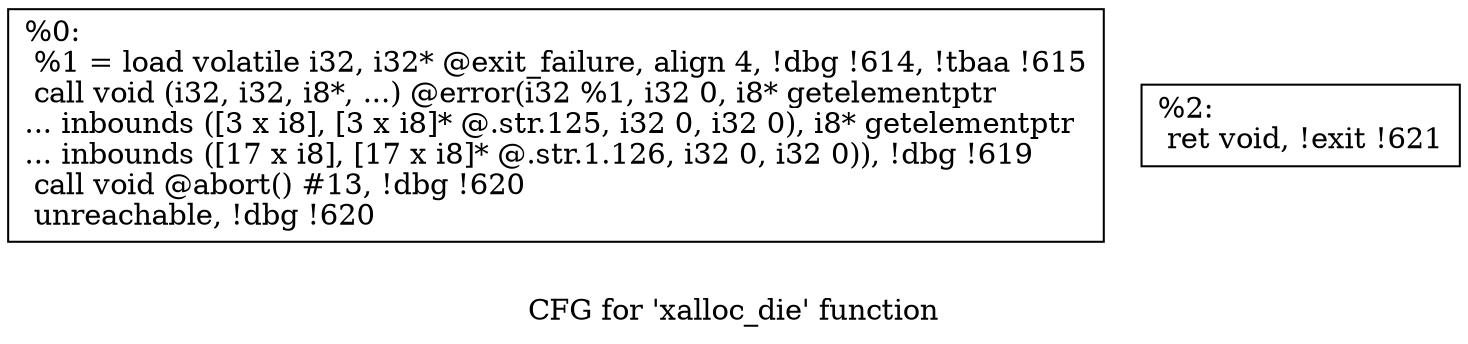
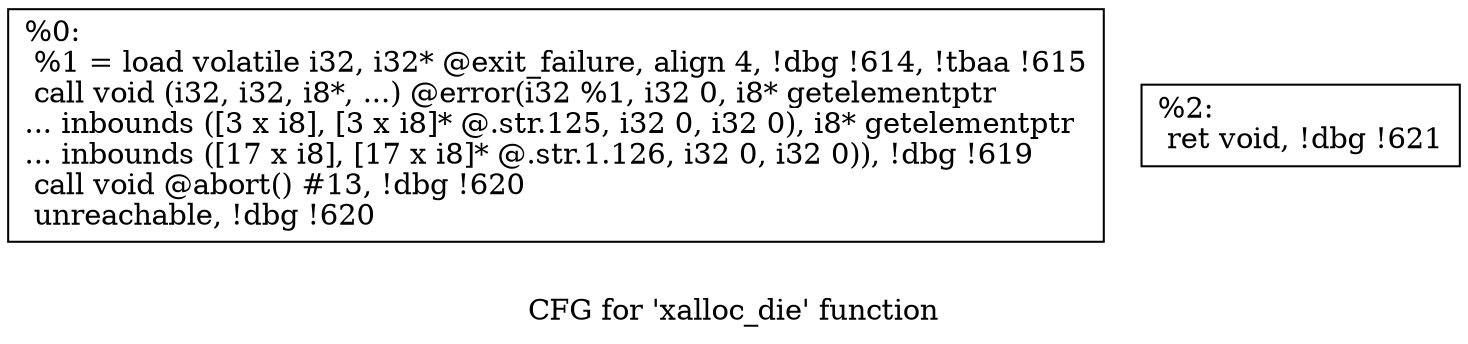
node "%2:": text "ret void, !exit !621" -> "ret void, !dbg !621"
